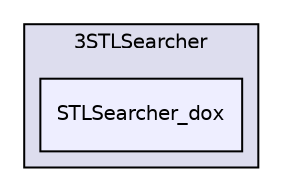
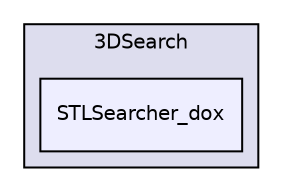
cluster "3STLSearcher": label "3STLSearcher" -> "3DSearch"
